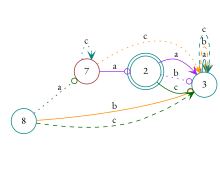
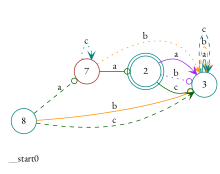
edge "7" -> "3": label "c" -> "b"
edge "7" -> "2": color purple -> darkgreen
edge "8" -> "7": style dotted -> dashed
node "__start0": added
